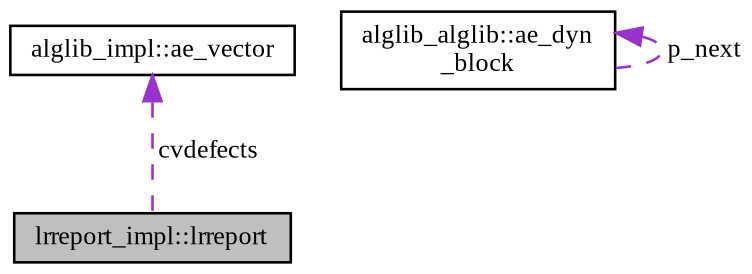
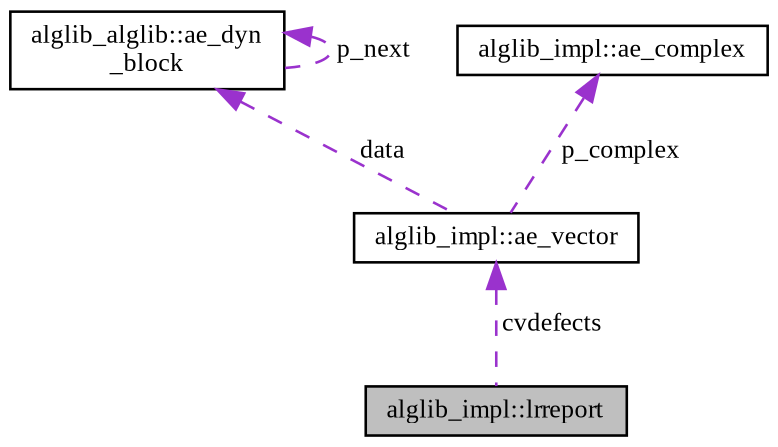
node "alglib_impl::ae_complex": added
edge "alglib_impl::ae_vector" -> "alglib_alglib::ae_dyn _block": added, label "data"
node "lrreport_impl::lrreport": label "lrreport_impl::lrreport" -> "alglib_impl::lrreport"
